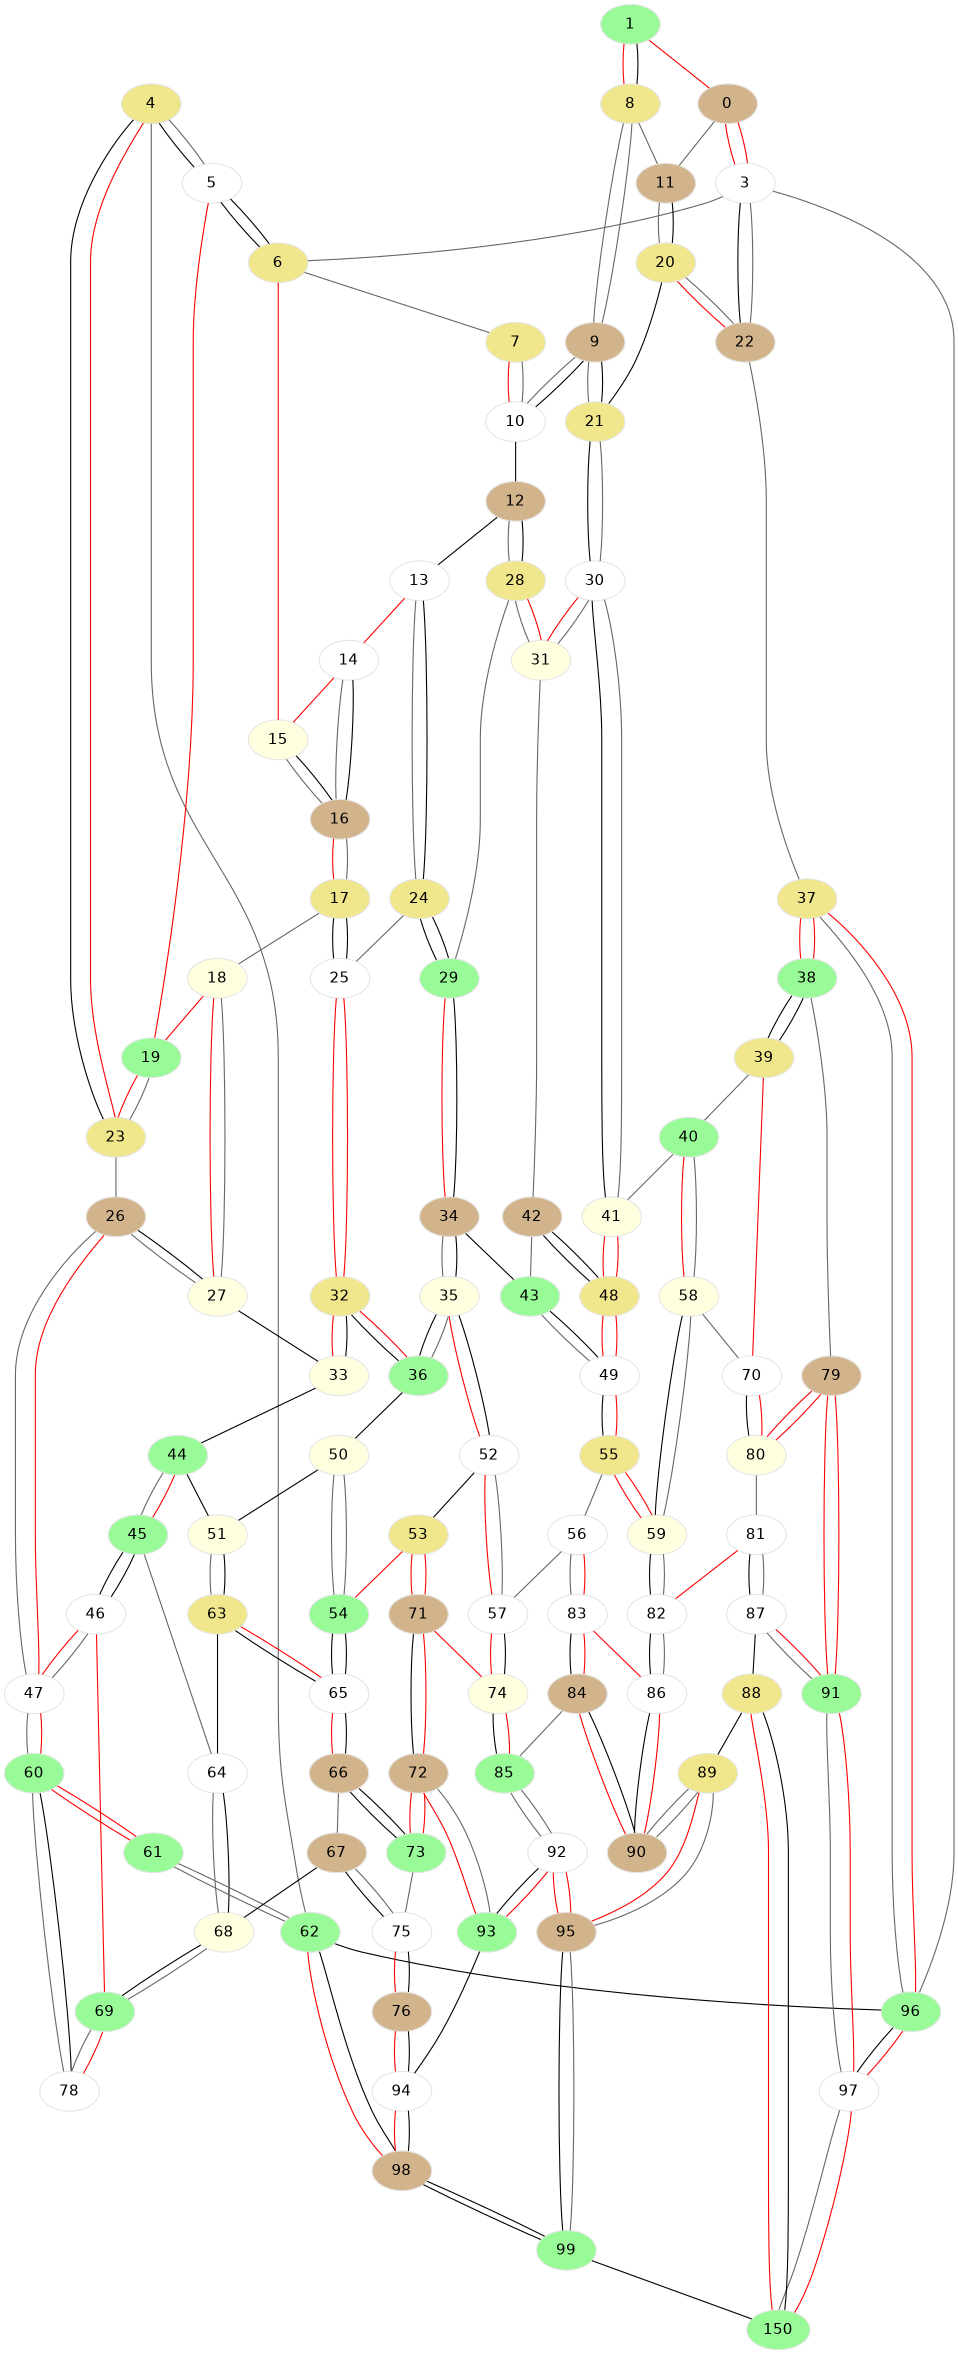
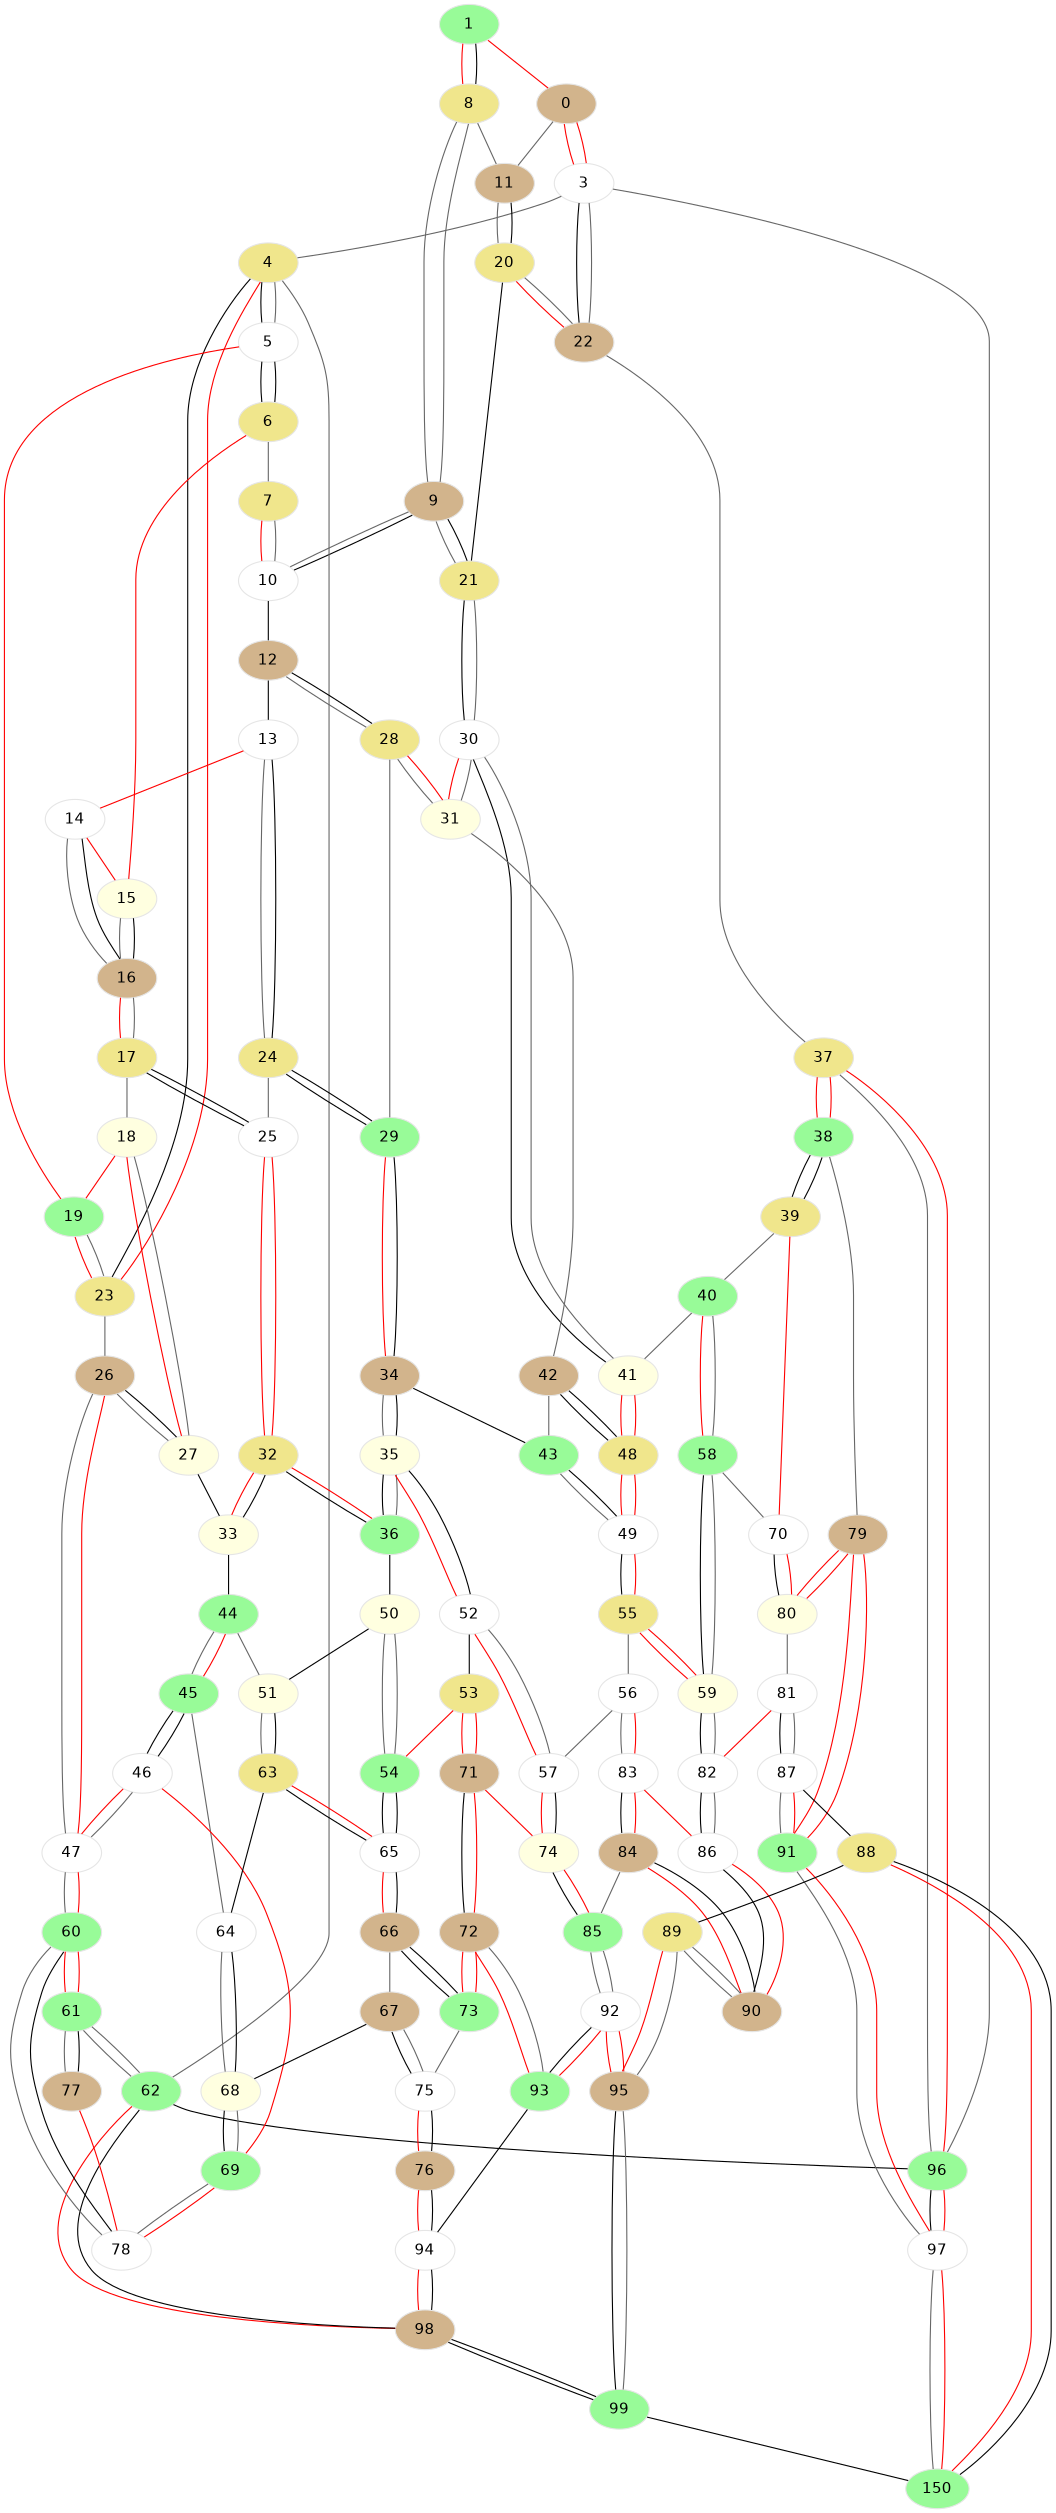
edge "3" -- "6": now "3" -- "4"
node "58": fillcolor lightyellow -> palegreen
edge "44" -- "51": color black -> gray40
node "77": added
